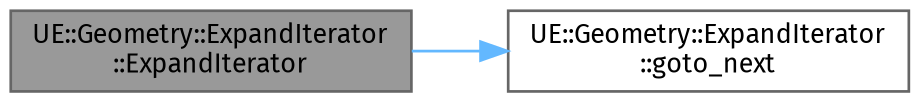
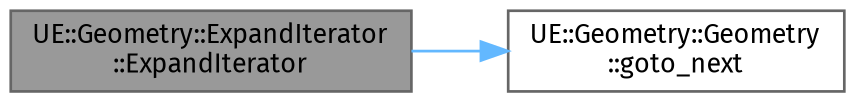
node "UE::Geometry::ExpandIterator ::goto_next": label "UE::Geometry::ExpandIterator ::goto_next" -> "UE::Geometry::Geometry ::goto_next"
